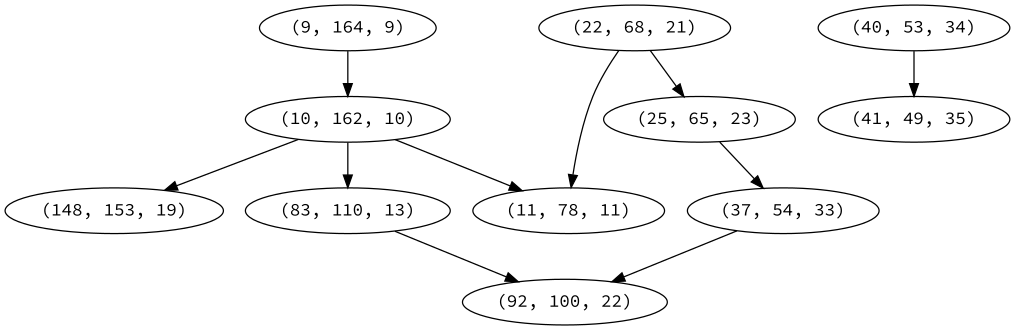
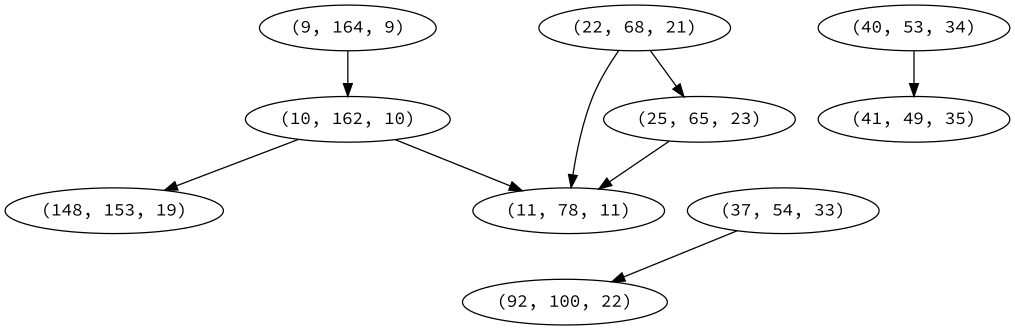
edge "(25, 65, 23)" -> "(37, 54, 33)": now "(25, 65, 23)" -> "(11, 78, 11)"
node "(83, 110, 13)": removed
